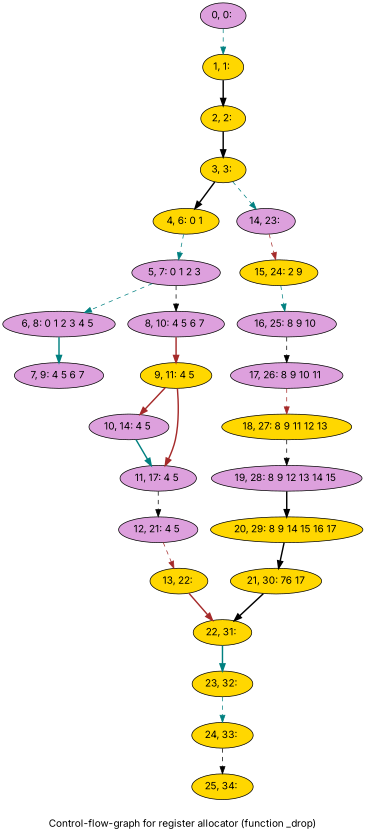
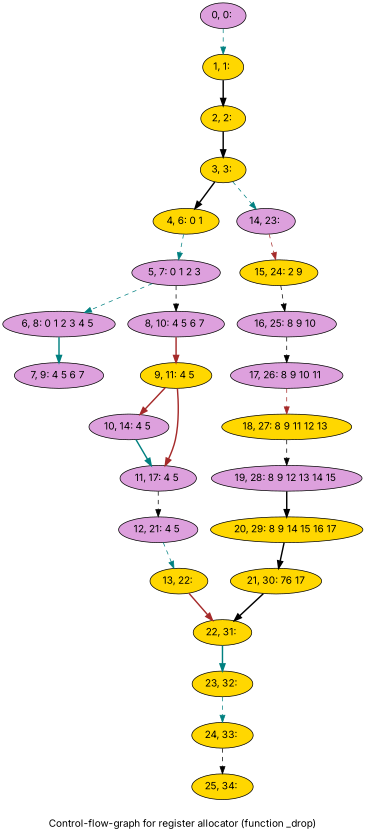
edge "15, 24: 2 9" -> "16, 25: 8 9 10": color teal -> black
edge "12, 21: 4 5" -> "13, 22:": color brown -> teal
